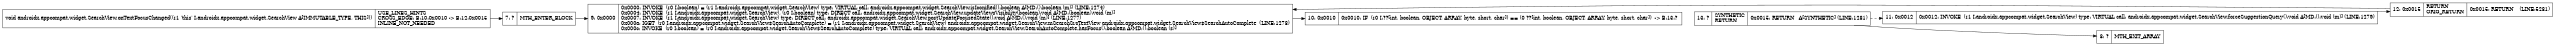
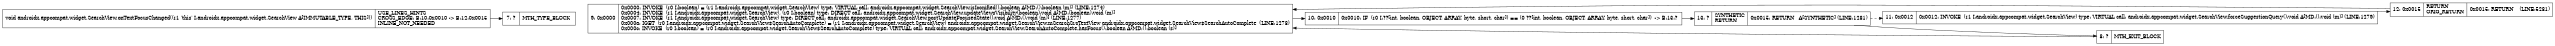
node "7: ?": text "MTH_ENTER_BLOCK" -> "MTH_TYPE_BLOCK"
edge "7: ?" -> "9: 0x0000": now "8: ?" -> "9: 0x0000"
edge "10: 0x0010" -> "13: ?": added
node "8: ?": text "MTH_EXIT_ARRAY" -> "MTH_EXIT_BLOCK"
